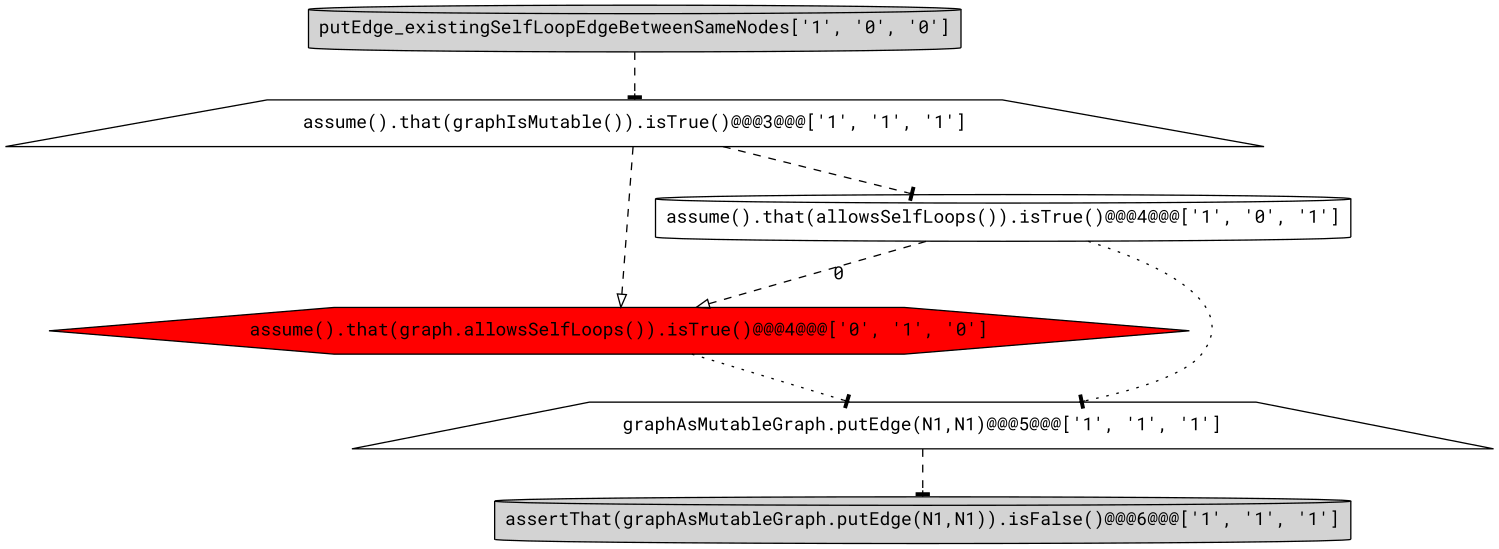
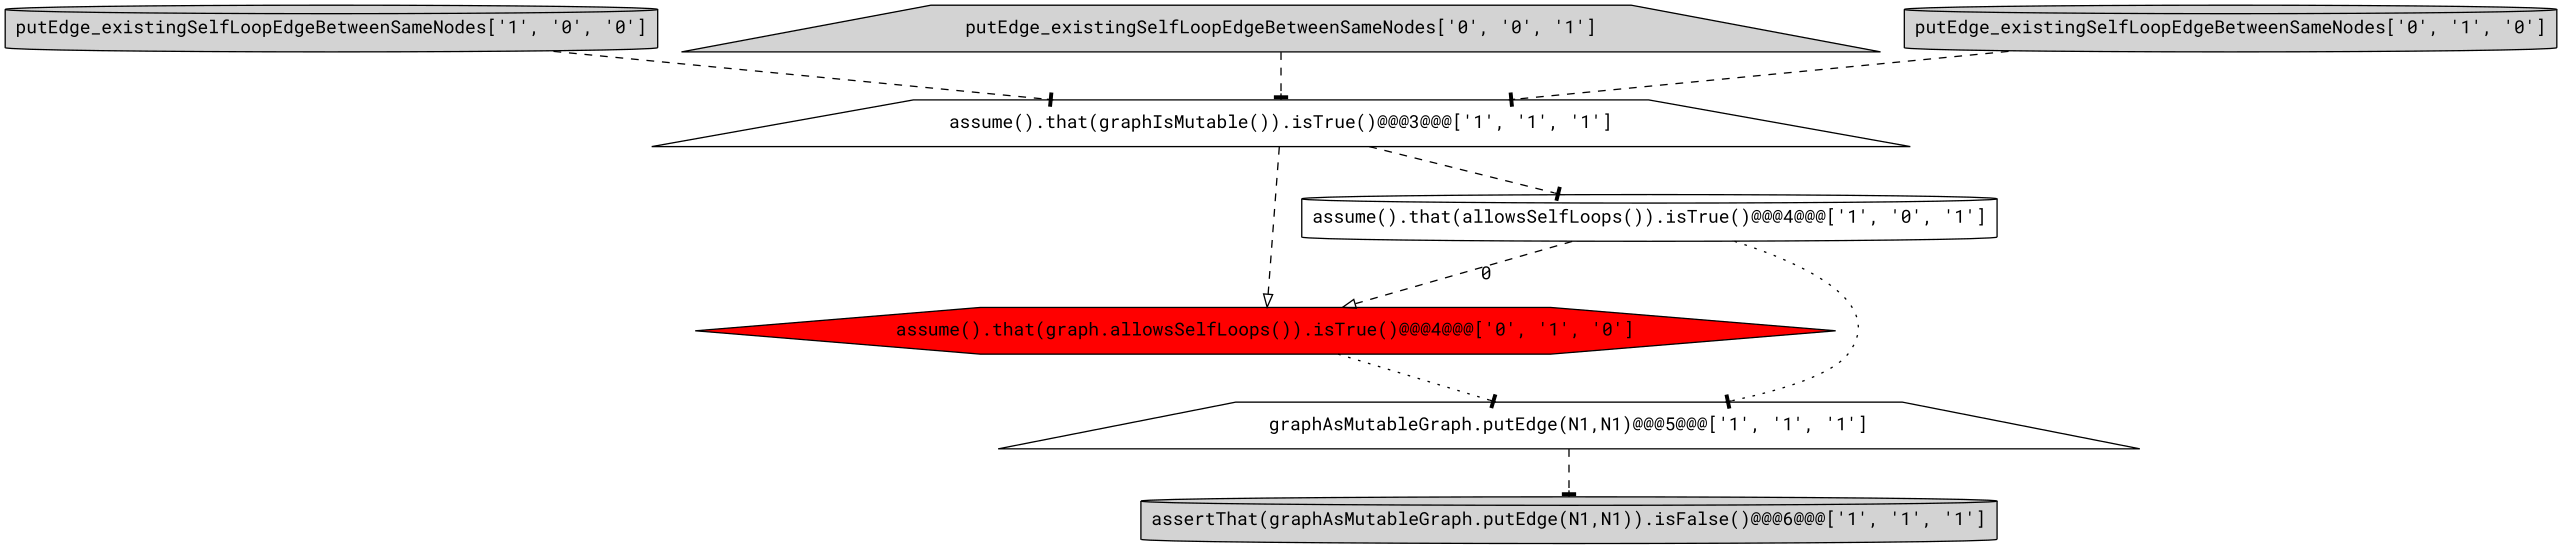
node "putEdge_existingSelfLoopEdgeBetweenSameNodes['0', '0', '1']": added
node "putEdge_existingSelfLoopEdgeBetweenSameNodes['0', '1', '0']": added
